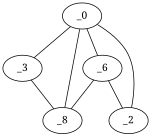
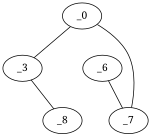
edge "_0" -- "_6": removed
edge "_0" -- "_8": removed
edge "_6" -- "_8": removed
node "_2": label "_2" -> "_7"
